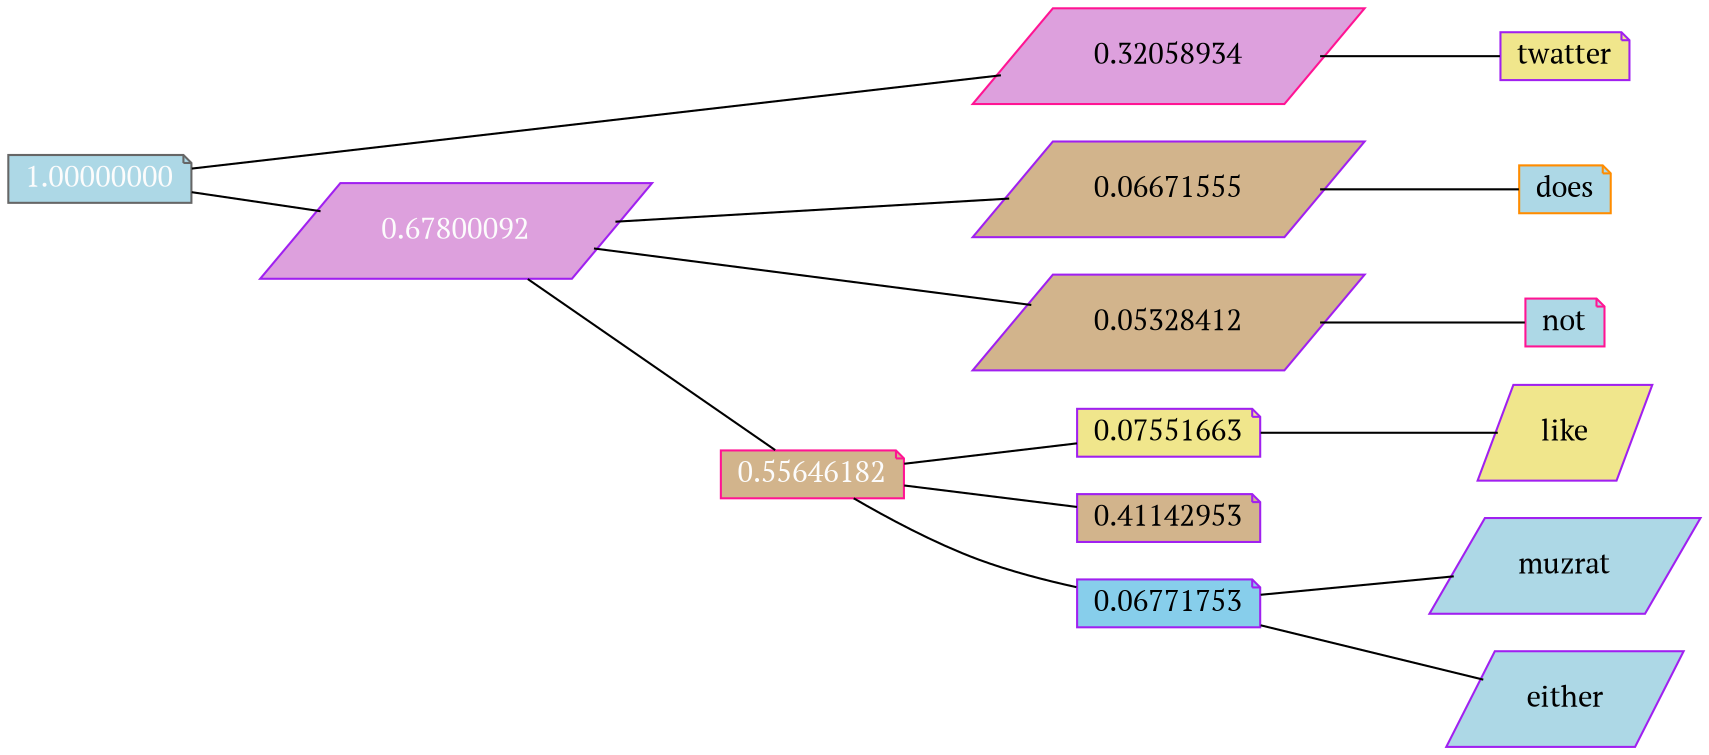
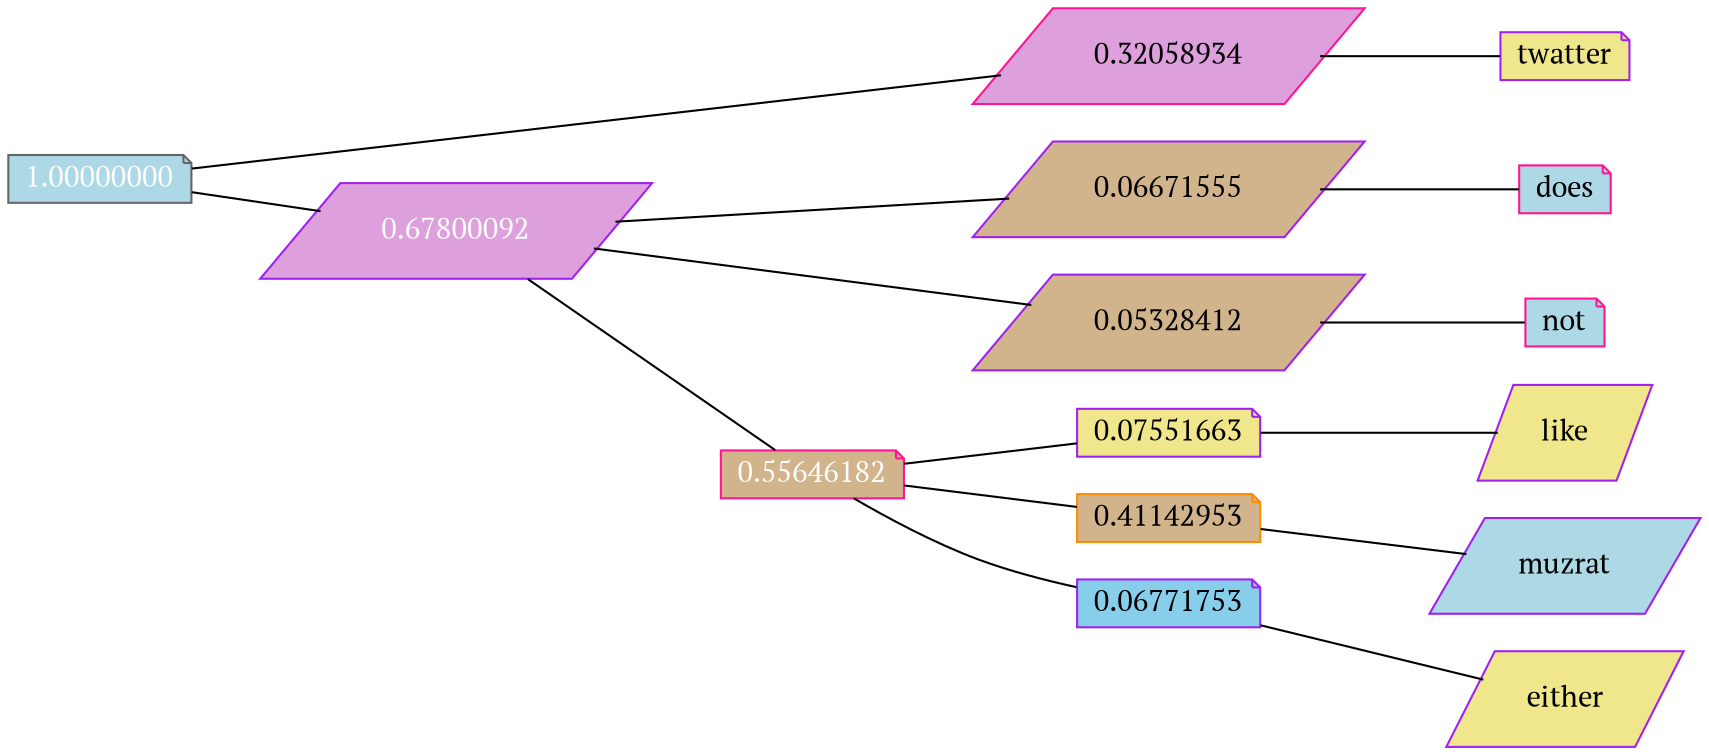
node "does": color darkorange -> deeppink
node "0.41142953": color purple -> darkorange
edge "muzrat" -- "0.06771753": now "muzrat" -- "0.41142953"
node "either": fillcolor lightblue -> khaki
